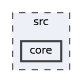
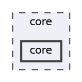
cluster "src": label "src" -> "core"
